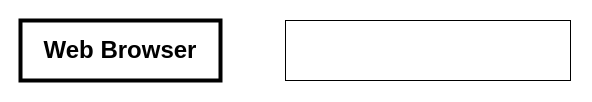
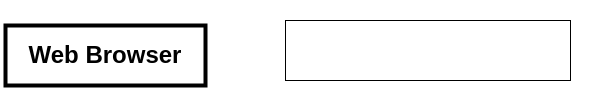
node "Web Browser": moved (121, 51) -> (106, 56)
